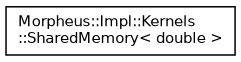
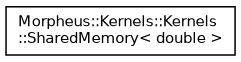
node "Morpheus::Impl::Kernels ::SharedMemory< double >": label "Morpheus::Impl::Kernels ::SharedMemory< double >" -> "Morpheus::Kernels::Kernels ::SharedMemory< double >"
